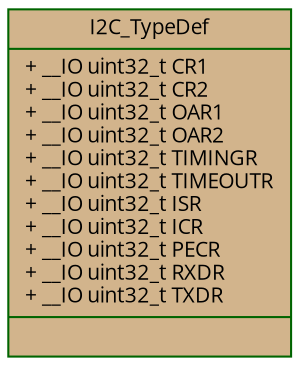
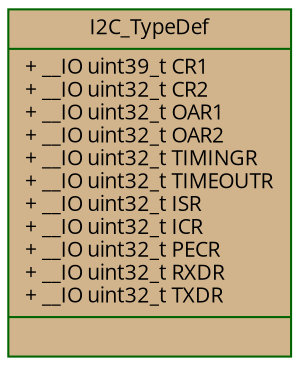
node "I2C_TypeDef": text "+ __IO uint32_t CR1" -> "+ __IO uint39_t CR1"
